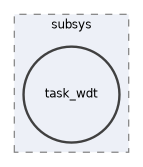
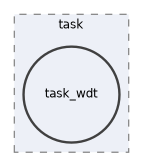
cluster "subsys": label "subsys" -> "task"
